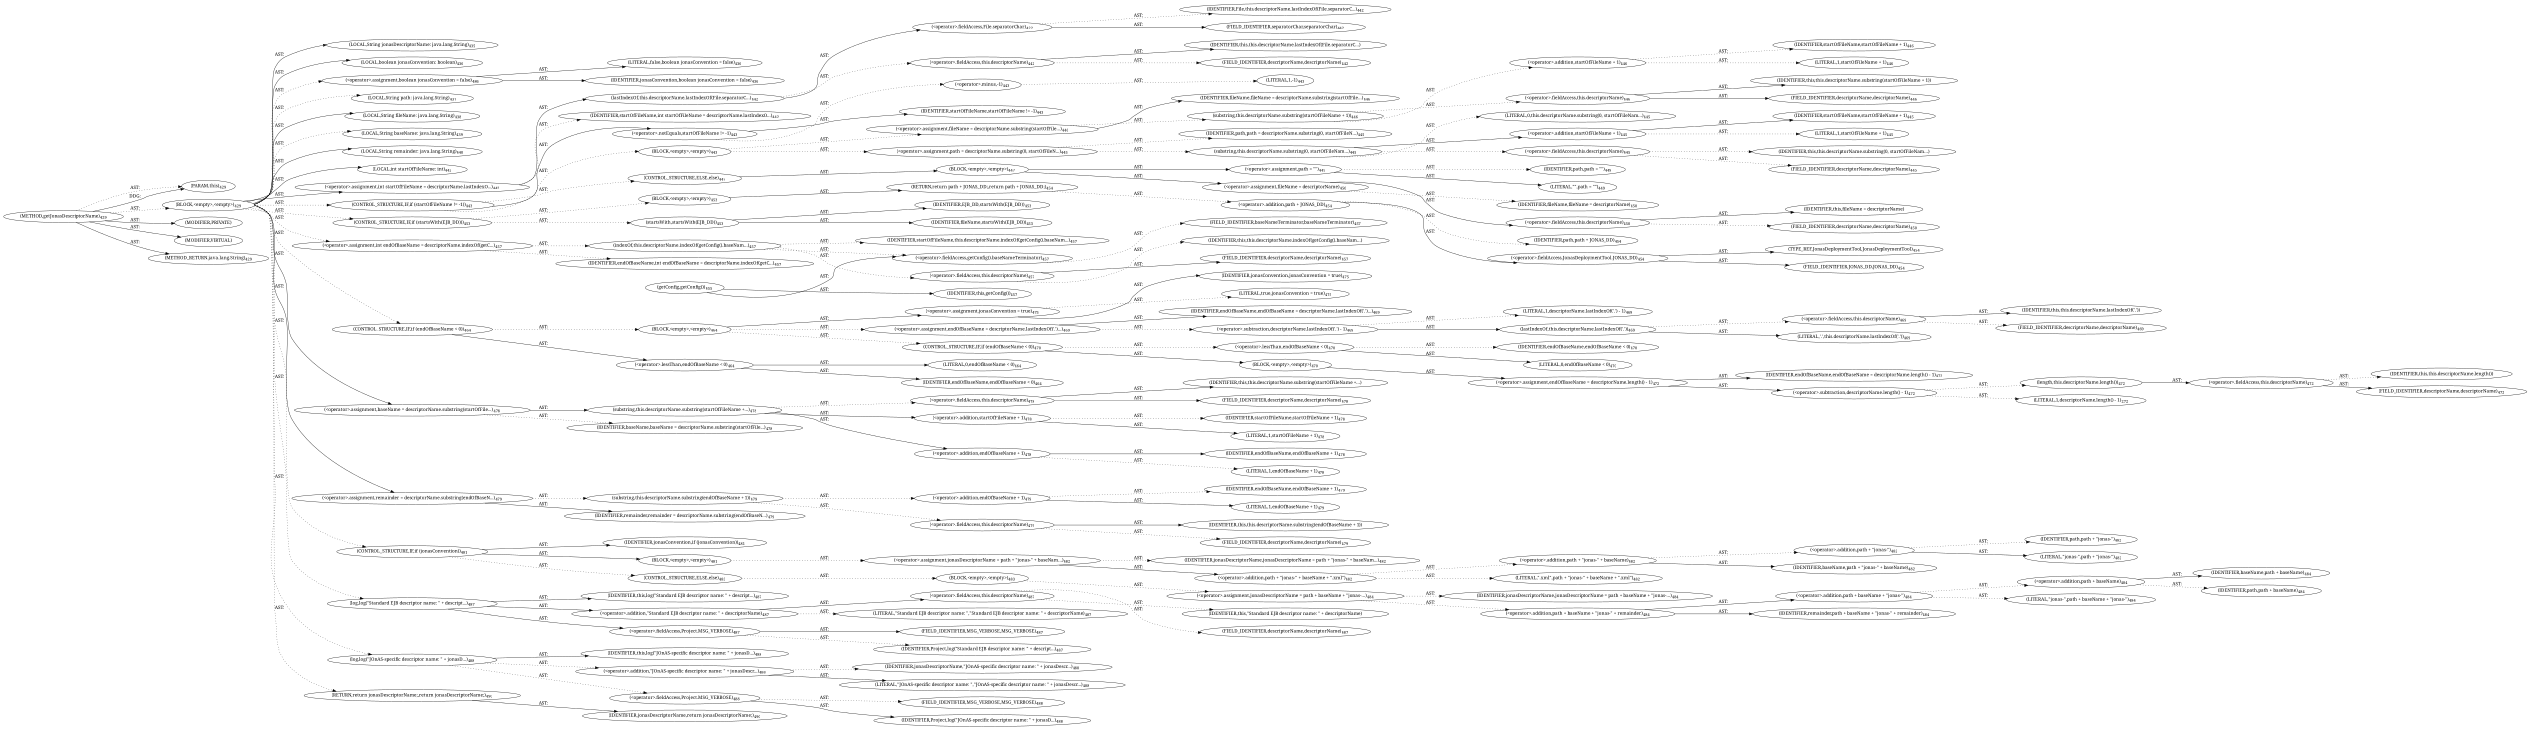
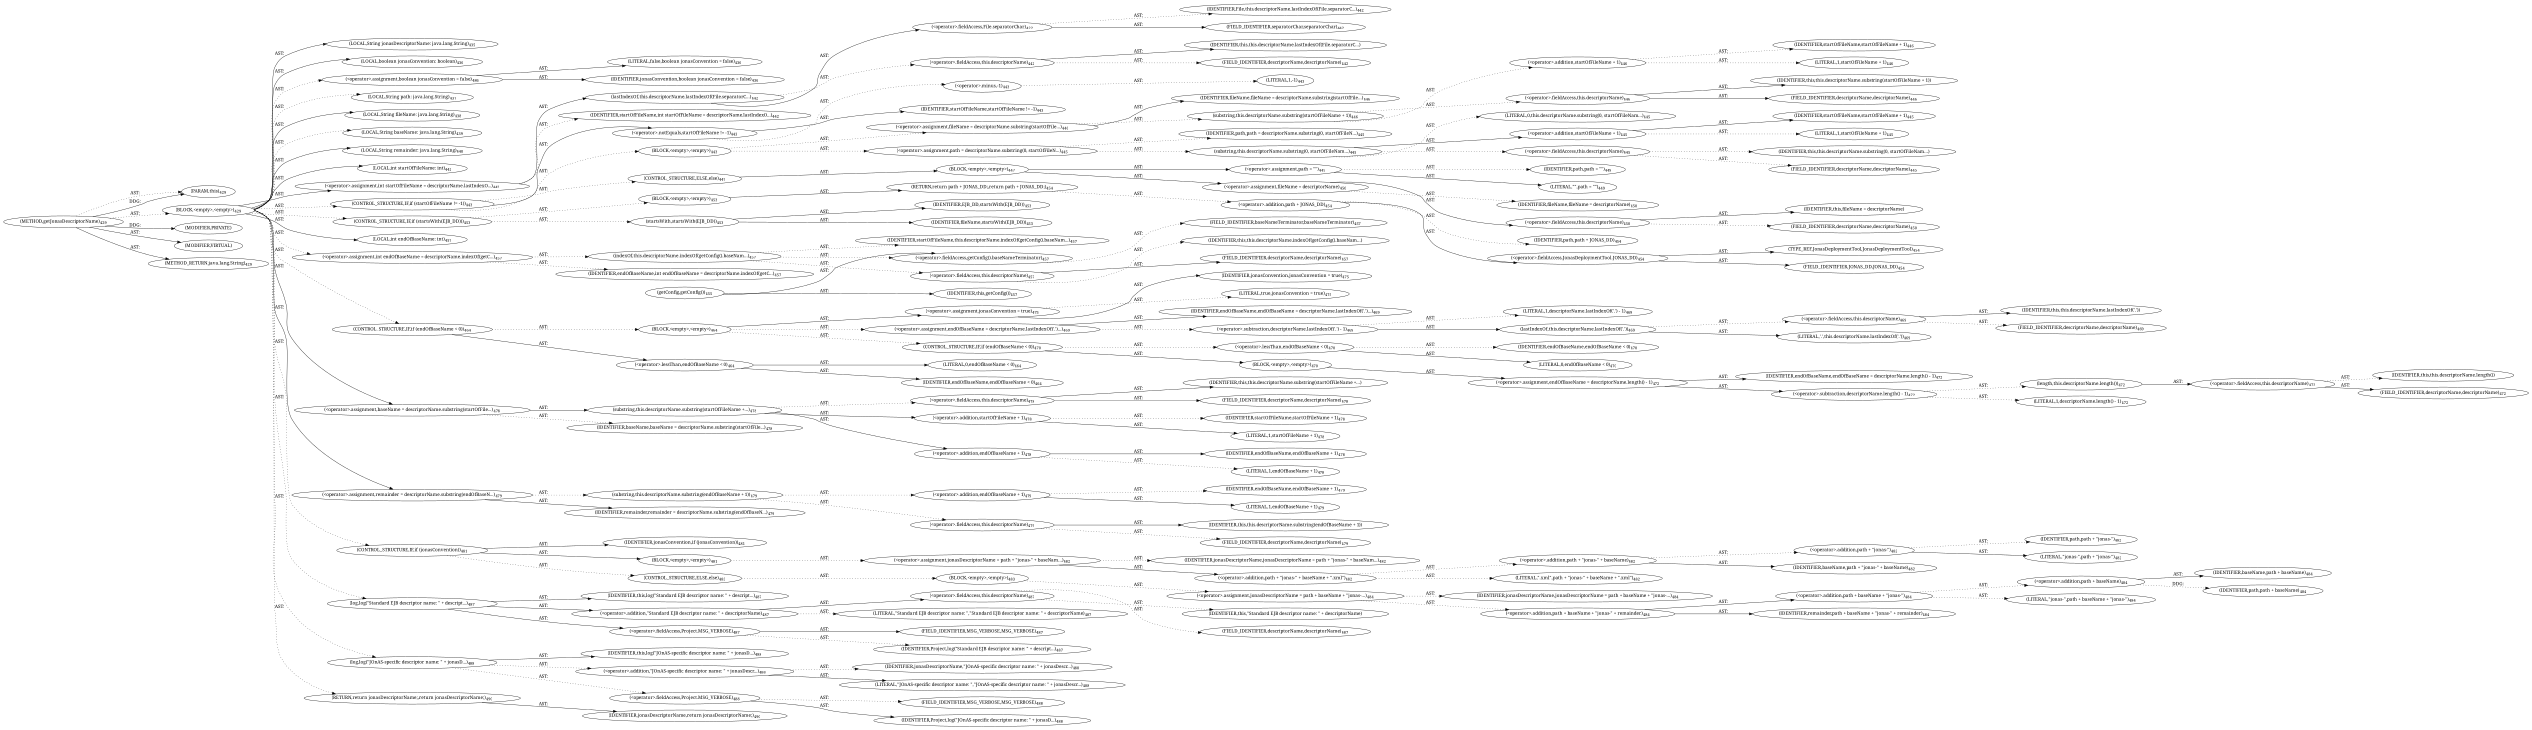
edge "(METHOD,getJonasDescriptorName)" -> "(MODIFIER,PRIVATE)": label "AST: " -> "DDG: "
node "(LOCAL,int endOfBaseName: int)": added
node "(LITERAL,1,descriptorName.length() - 1)": text "272" -> "472"
edge "(<operator>.addition,path + baseName)" -> "(IDENTIFIER,path,path + baseName)": label "AST: " -> "DDG: "
